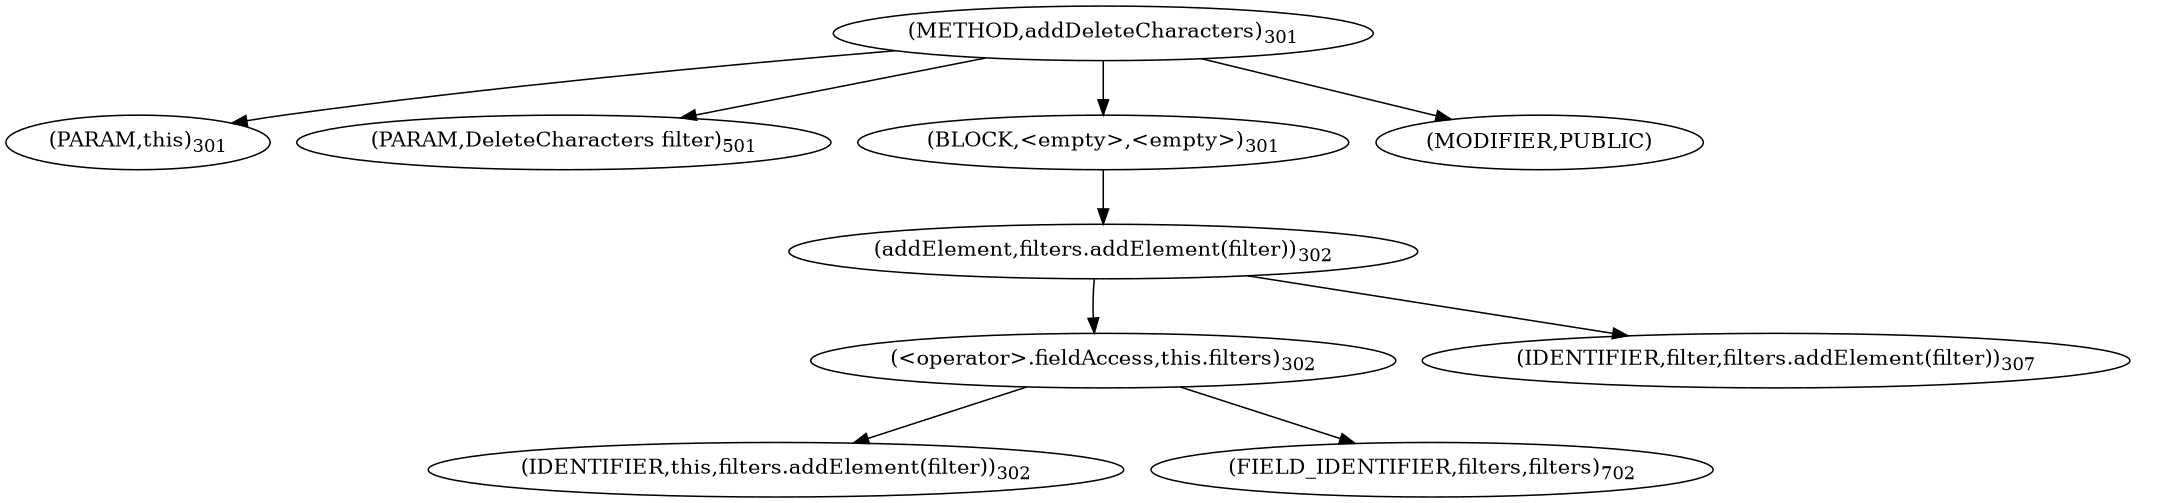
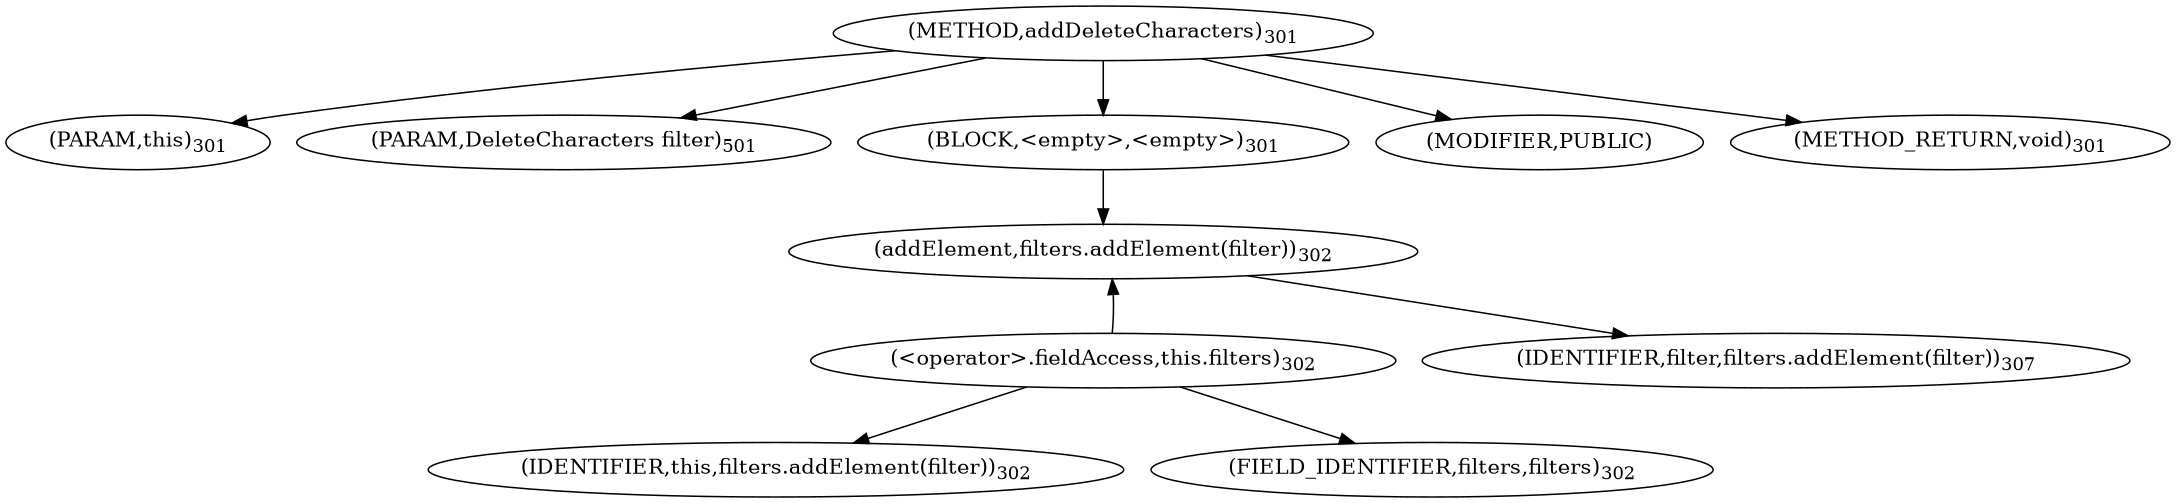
node "(METHOD_RETURN,void)": added
edge "(addElement,filters.addElement(filter))" -> "(<operator>.fieldAccess,this.filters)": reversed
node "(FIELD_IDENTIFIER,filters,filters)": text "702" -> "302"
